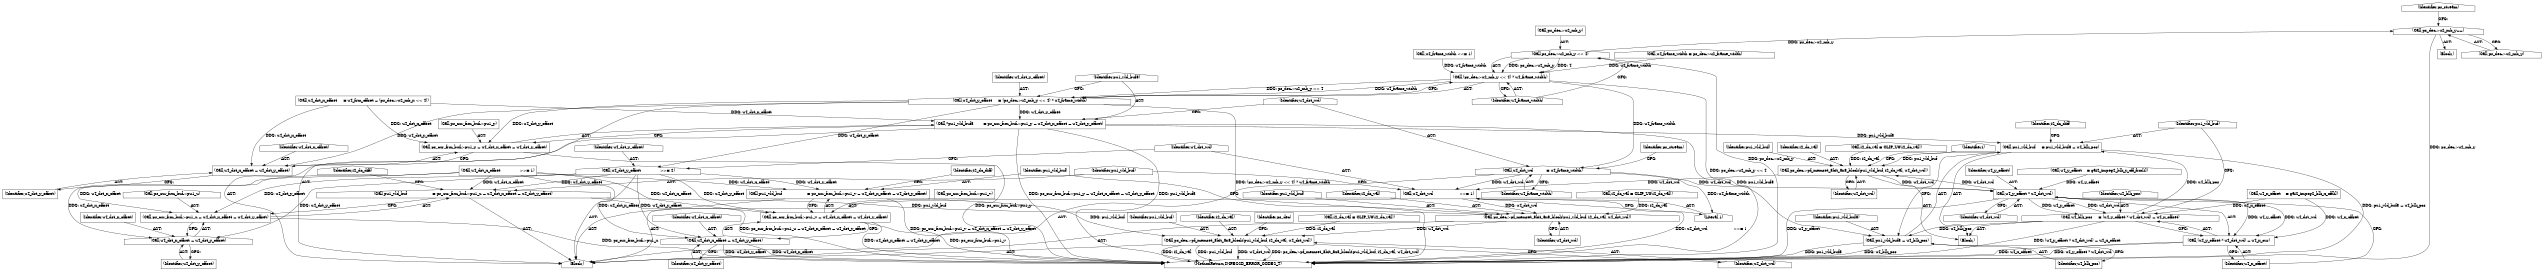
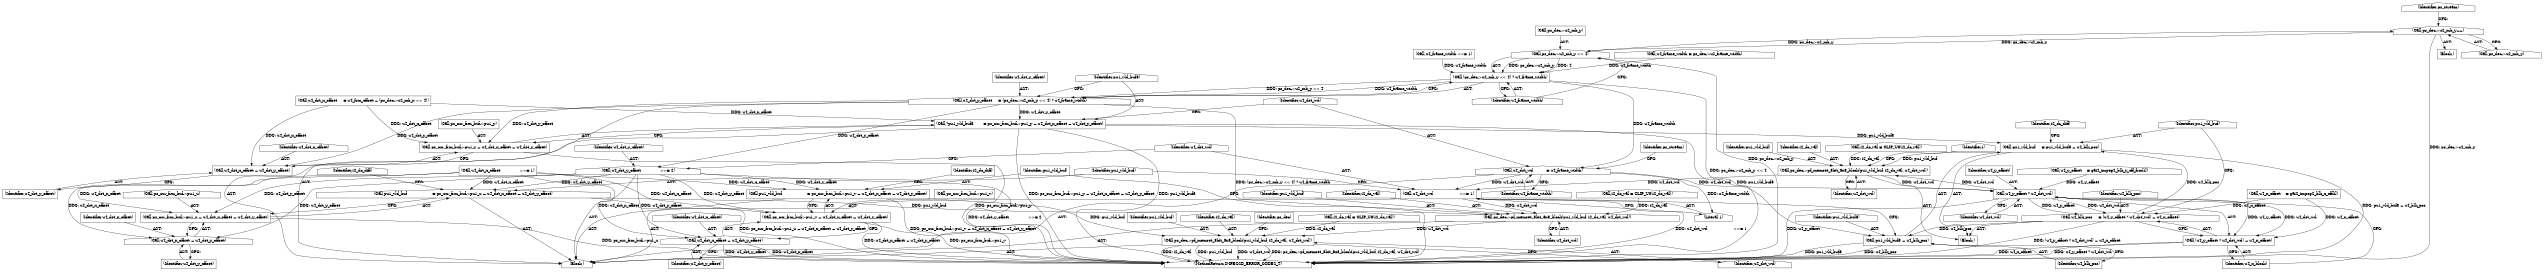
edge "(Call,ps_dec->u2_mb_y++)" -> "(Call,ps_dec->u2_mb_y << 4)": added, label "DDG: ps_dec->u2_mb_y"
edge "(Call,pu1_vld_buf     = pu1_vld_buf8 + u4_blk_pos)" -> "(Call,pu1_vld_buf8 + u4_blk_pos)": now "(Call,u4_dst_wd                      >>= 1)" -> "(Call,pu1_vld_buf8 + u4_blk_pos)"
edge "(Call,u4_dst_y_offset                >>= 2)" -> "(MethodReturn,IMPEG2D_ERROR_CODES_T)": added, label "DDG: u4_dst_y_offset                >>= 2"
node "(Call,(u4_y_offset * u4_dst_wd) + u4_x_cur)": label "(Call,(u4_y_offset * u4_dst_wd) + u4_x_cur)" -> "(Call,(u4_y_offset * u4_dst_wd) + u4_x_offset)"
node "(Identifier,u4_x_offset)": label "(Identifier,u4_x_offset)" -> "(Identifier,u4_x_block)"
